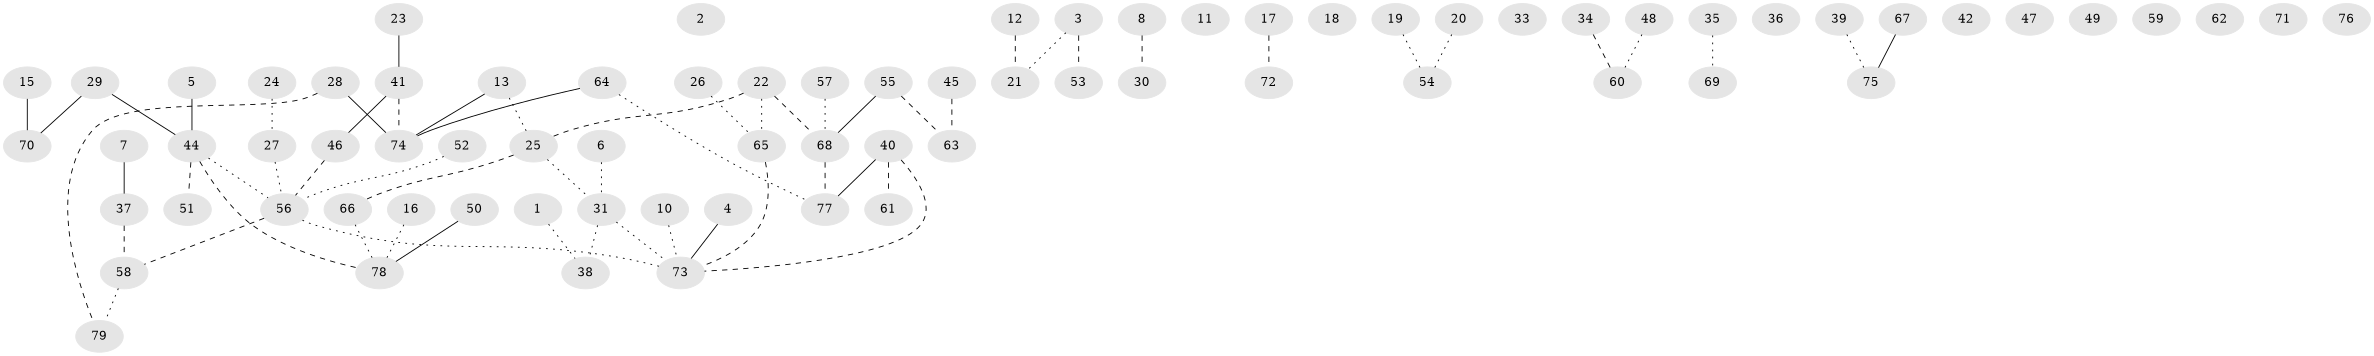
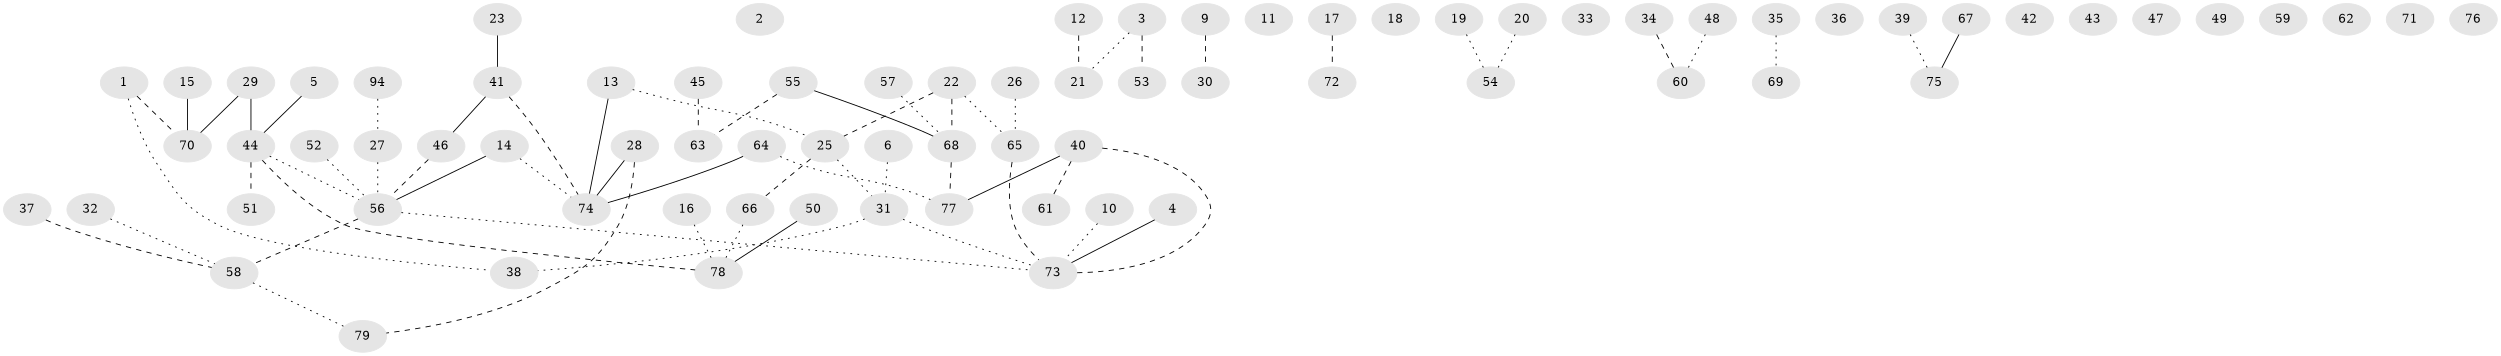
node "8": label "8" -> "9"
node "43": added
node "24": label "24" -> "94"
edge "1" -- "70": added
node "7": removed
node "14": added
node "32": added
